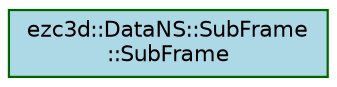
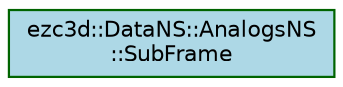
node "ezc3d::DataNS::SubFrame ::SubFrame": label "ezc3d::DataNS::SubFrame ::SubFrame" -> "ezc3d::DataNS::AnalogsNS ::SubFrame"
